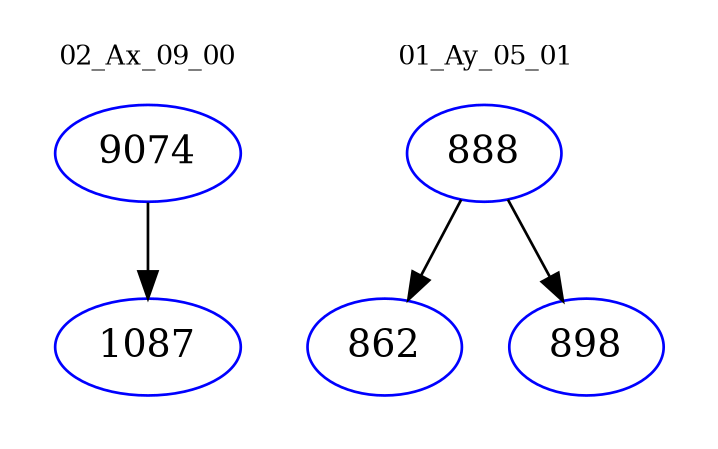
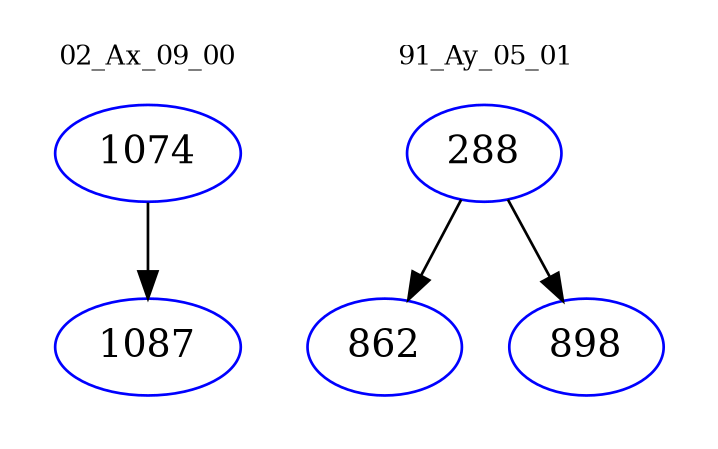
cluster "01_Ay_05_01": label "01_Ay_05_01" -> "91_Ay_05_01"
node "9074": label "9074" -> "1074"
node "888": label "888" -> "288"
